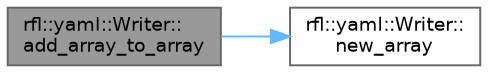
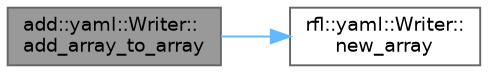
node "rfl::yaml::Writer:: add_array_to_array": label "rfl::yaml::Writer:: add_array_to_array" -> "add::yaml::Writer:: add_array_to_array"
